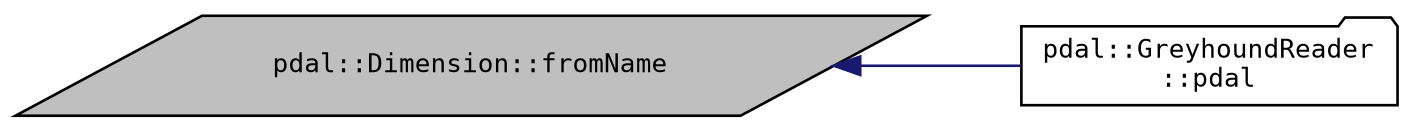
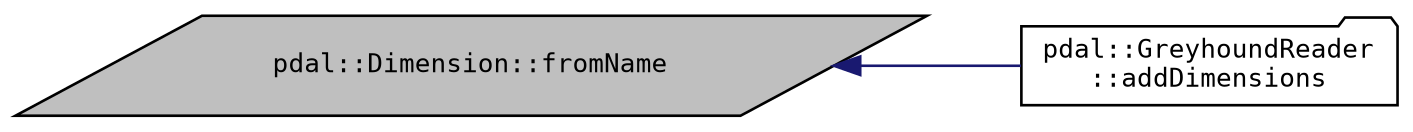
node "pdal::GreyhoundReader ::pdal": label "pdal::GreyhoundReader ::pdal" -> "pdal::GreyhoundReader ::addDimensions"
